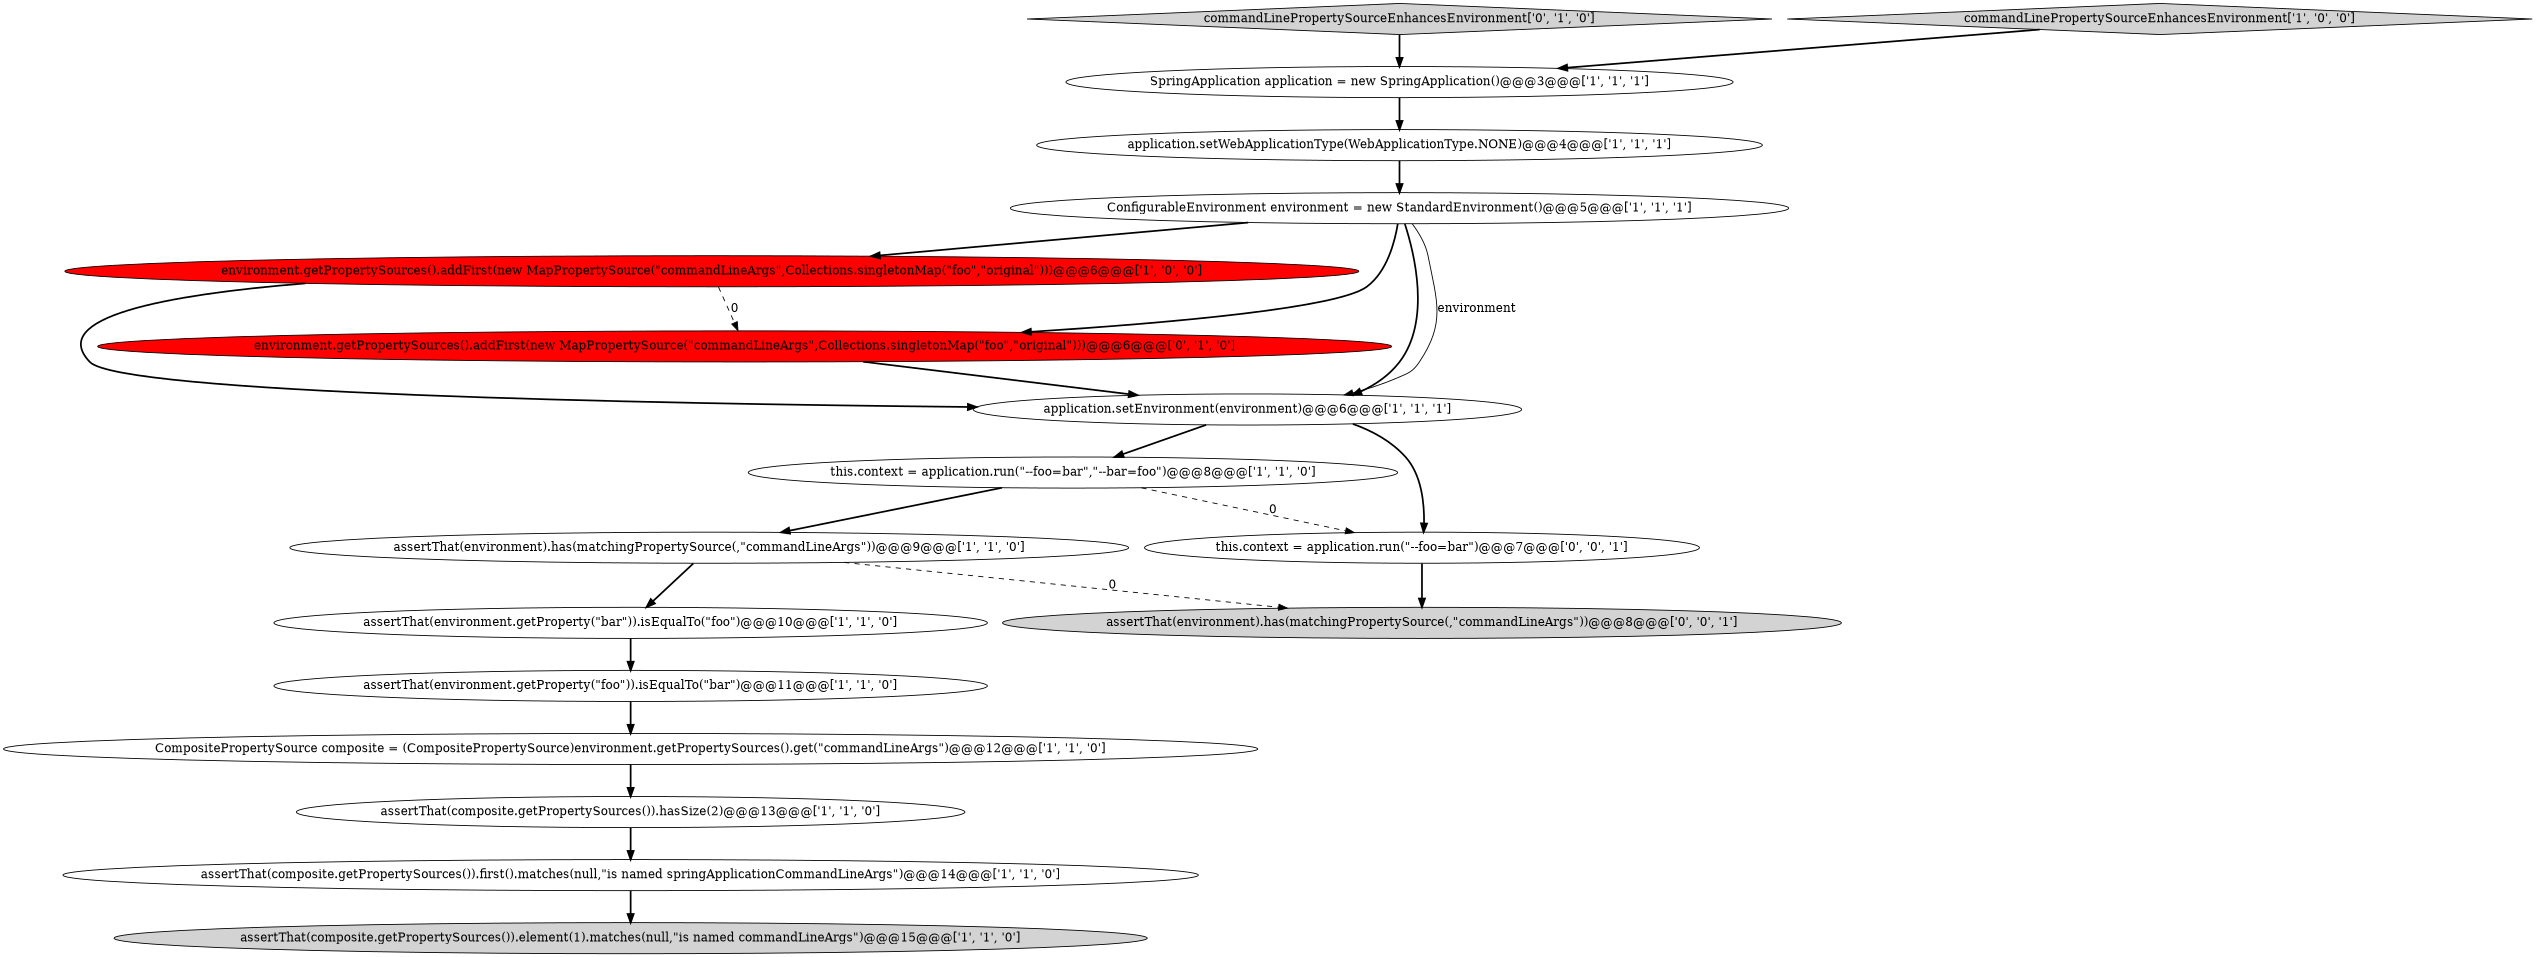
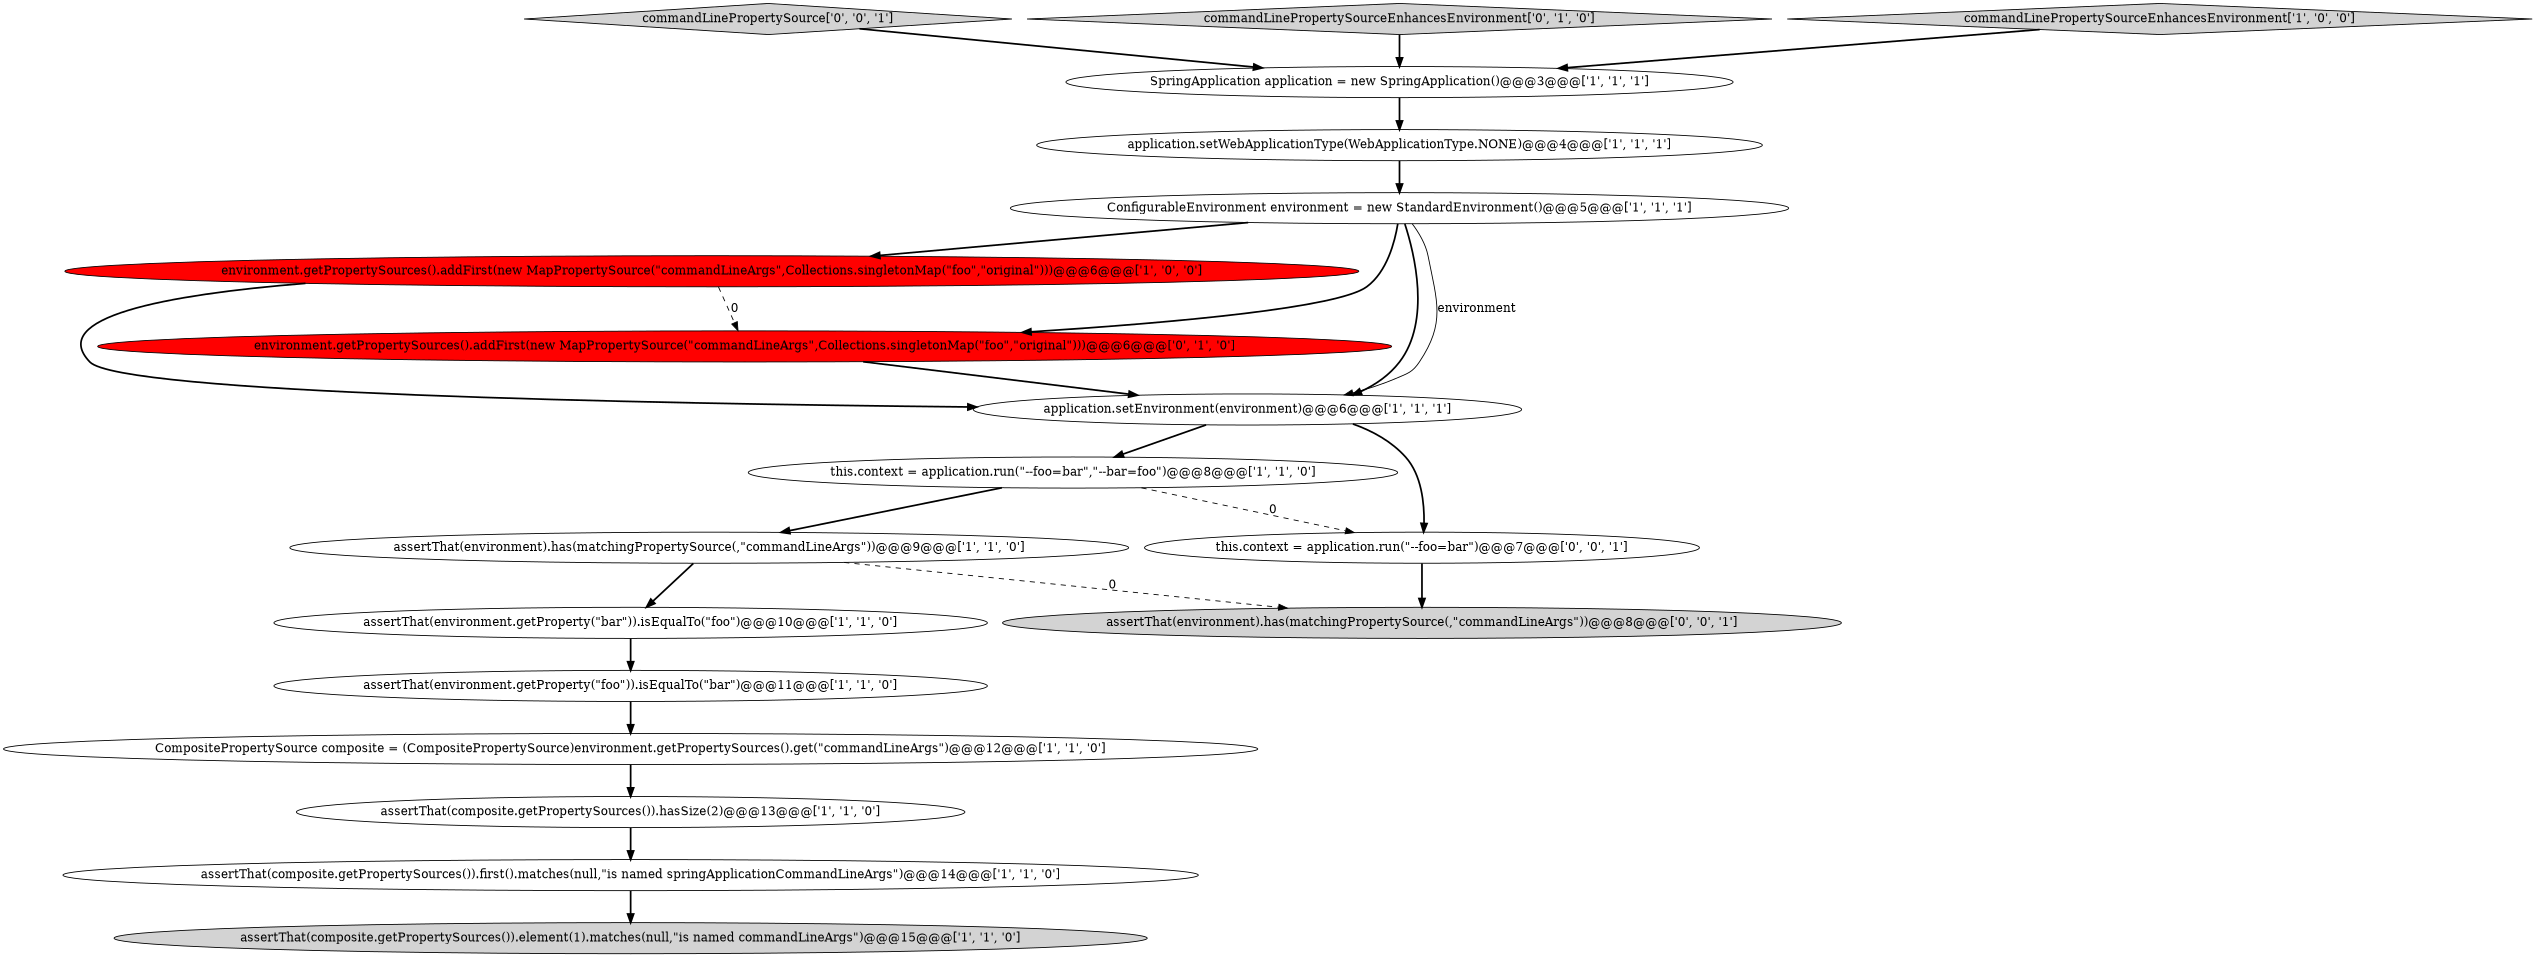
node "commandLinePropertySource['0', '0', '1']": added
